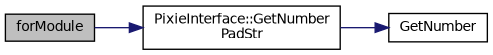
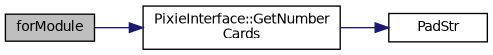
node "PixieInterface::GetNumber PadStr": label "PixieInterface::GetNumber PadStr" -> "PixieInterface::GetNumber Cards"
node "GetNumber": label "GetNumber" -> "PadStr"
